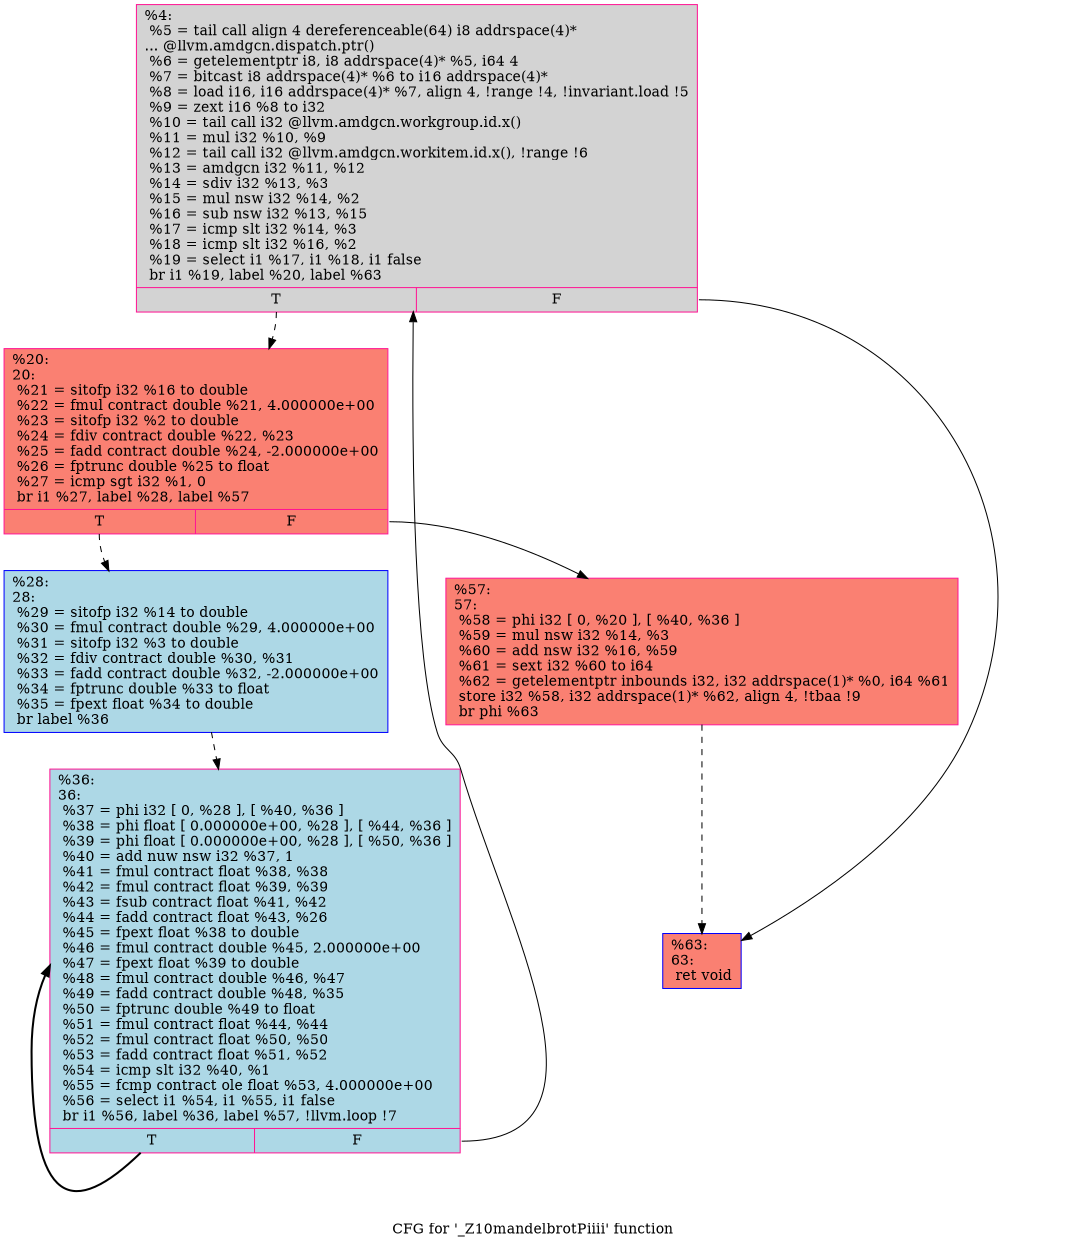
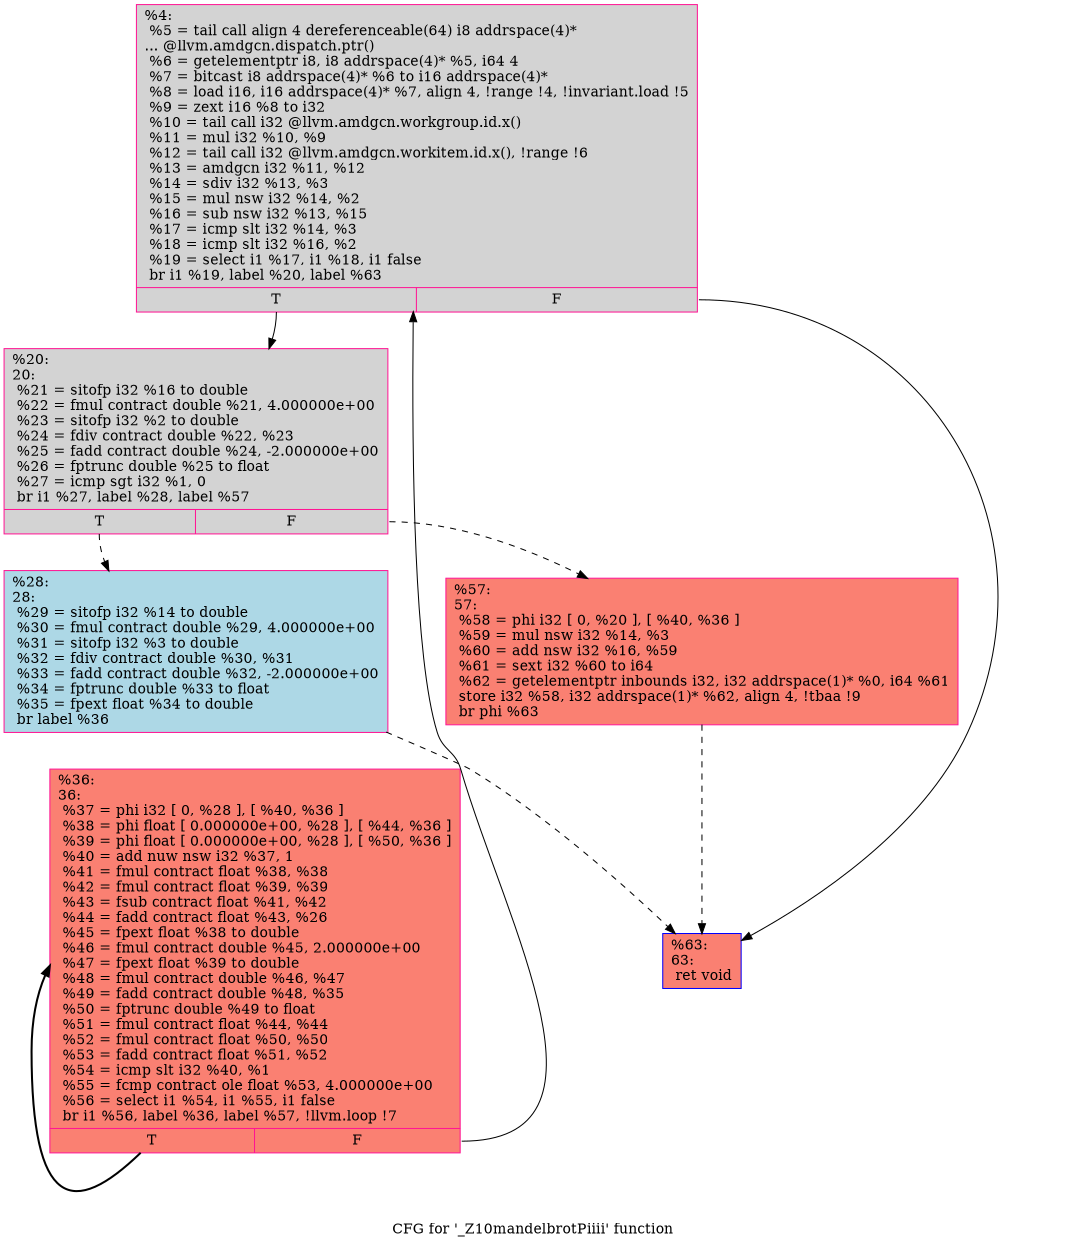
edge "%4:" -> "%20:": style dashed -> solid
node "%20:": fillcolor salmon -> lightgrey
edge "%20:" -> "%57:": style solid -> dashed
node "%28:": color blue -> deeppink
edge "%28:" -> "%36:": now "%28:" -> "%63:"
node "%36:": fillcolor lightblue -> salmon
